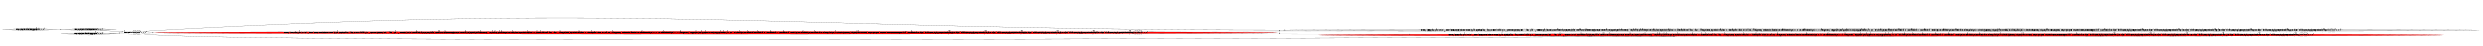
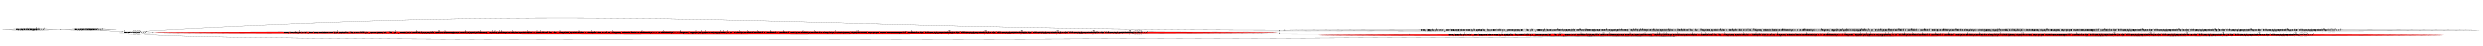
node "testGroupingSetsWithOrderByAggregator['1', '0', '0']": removed
